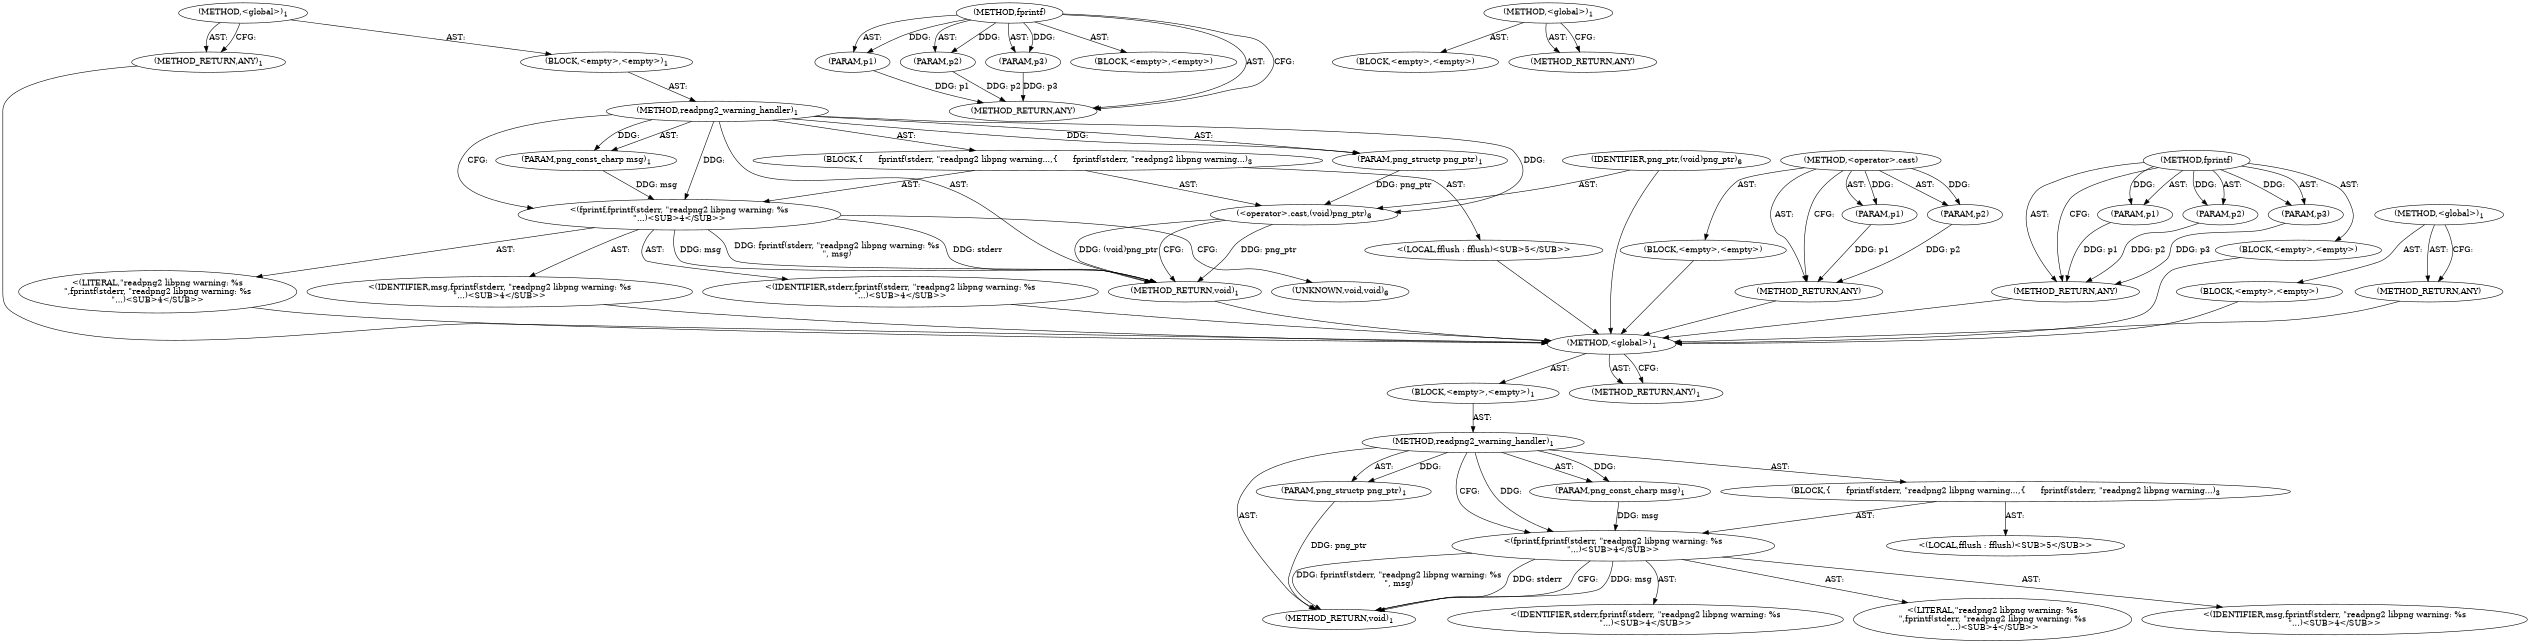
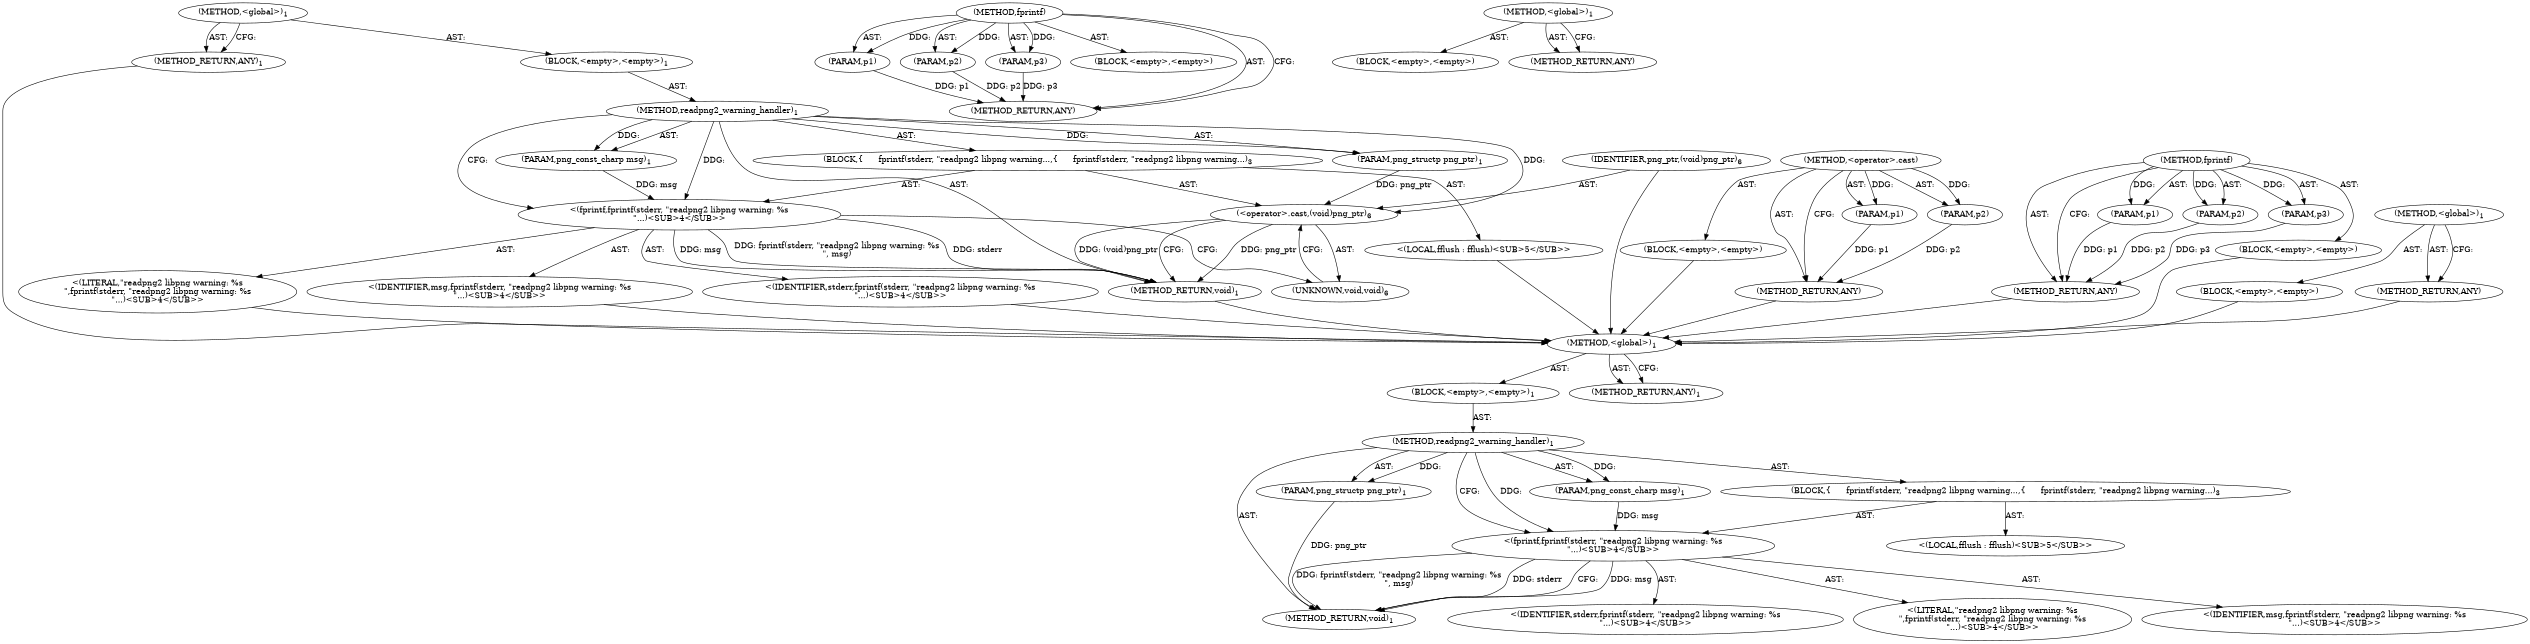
edge "(<operator>.cast,(void)png_ptr)" -> "(UNKNOWN,void,void)": added, label "AST:"
edge "(UNKNOWN,void,void)" -> "(<operator>.cast,(void)png_ptr)": added, label "CFG:"
